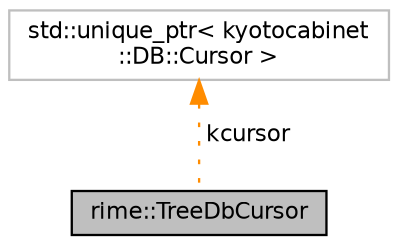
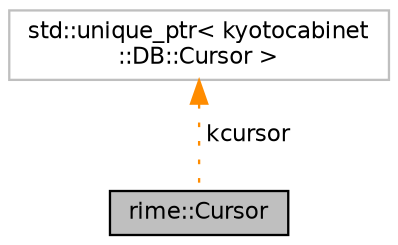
node "rime::TreeDbCursor": label "rime::TreeDbCursor" -> "rime::Cursor"
